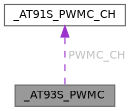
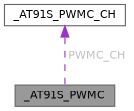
node "_AT93S_PWMC": label "_AT93S_PWMC" -> "_AT91S_PWMC"
